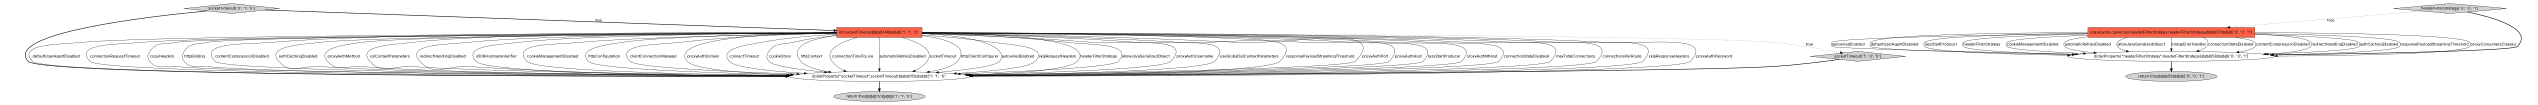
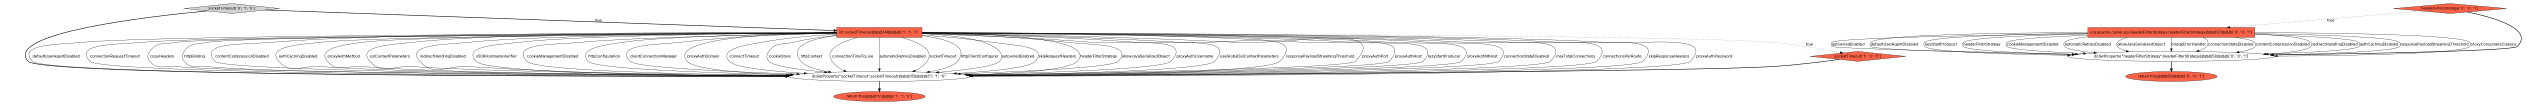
node "headerFilterStrategy['0', '0', '1']": fillcolor lightgray -> tomato
node "socketTimeout['1', '0', '0']": fillcolor lightgray -> tomato
node "return this@@@59@@@['0', '0', '1']": fillcolor lightgray -> tomato
node "return this@@@151@@@['1', '1', '0']": fillcolor lightgray -> tomato
